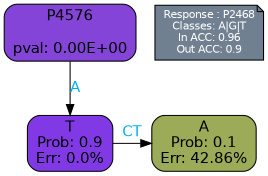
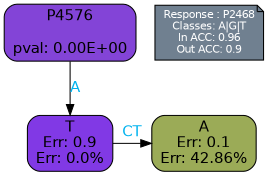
node "T Prob: 0.9 Err: 0.0%": label "T Prob: 0.9 Err: 0.0%" -> "T Err: 0.9 Err: 0.0%"
node "A Prob: 0.1 Err: 42.86%": label "A Prob: 0.1 Err: 42.86%" -> "A Err: 0.1 Err: 42.86%"
